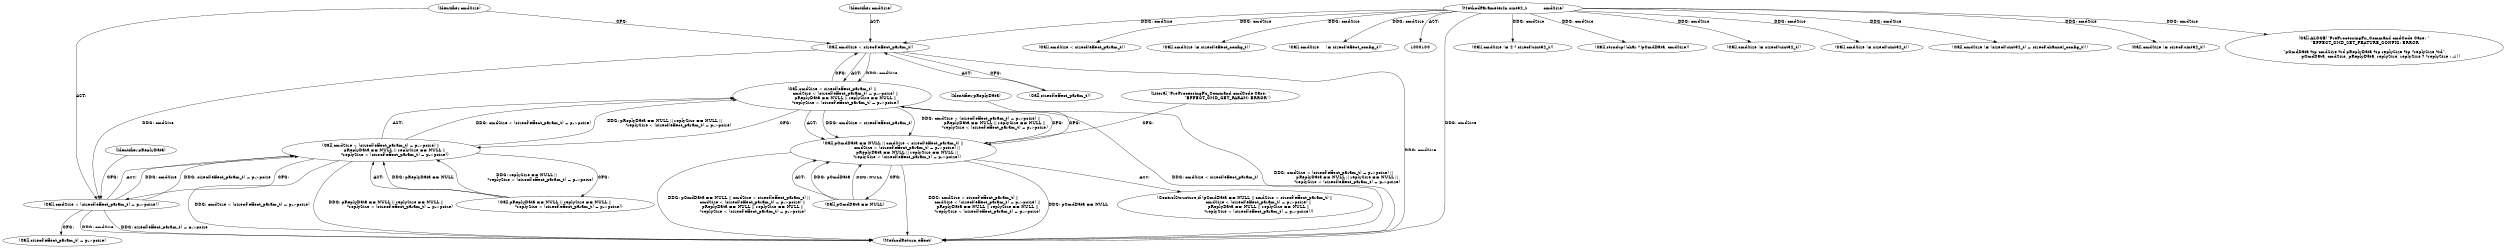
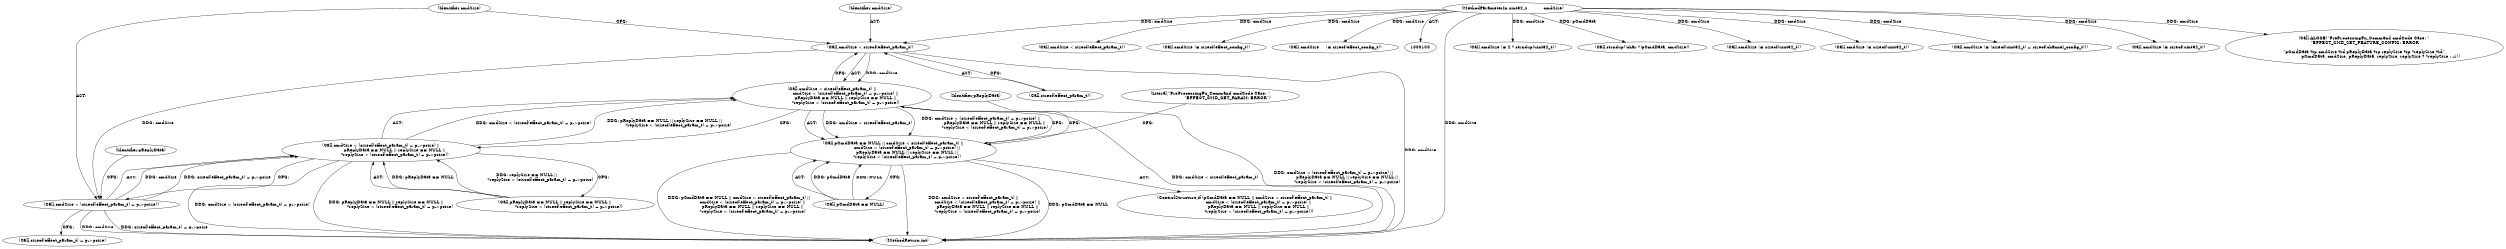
edge "(MethodParameterIn,uint32_t            cmdSize)" -> "(Call,strndup((char *)pCmdData, cmdSize))": label "DDG: cmdSize" -> "DDG: pCmdData"
node "(Call,cmdSize != 2 * sizeof(uint32_t))": label "(Call,cmdSize != 2 * sizeof(uint32_t))" -> "(Call,cmdSize != 2 * strndup(uint32_t))"
node "(MethodReturn,effect)": label "(MethodReturn,effect)" -> "(MethodReturn,int)"
